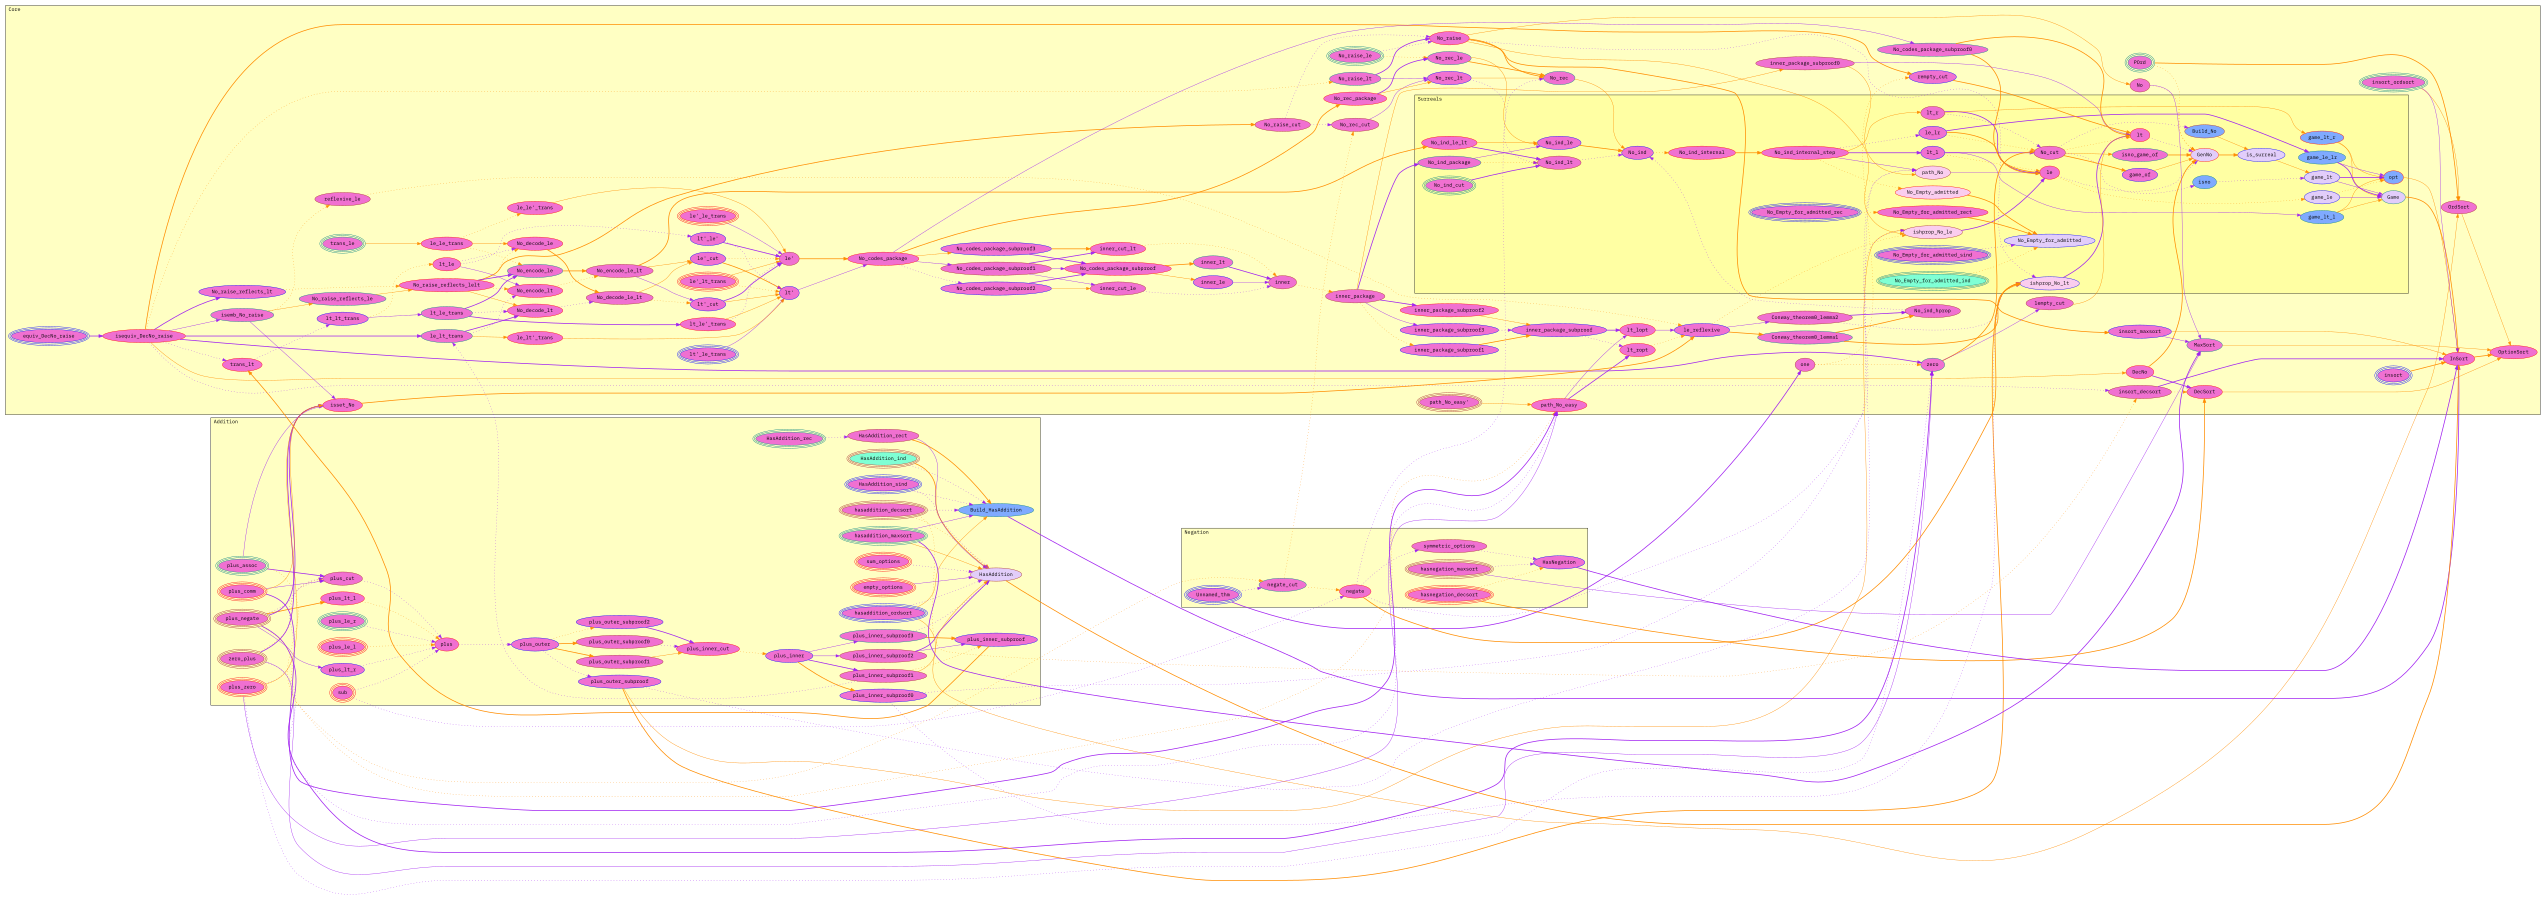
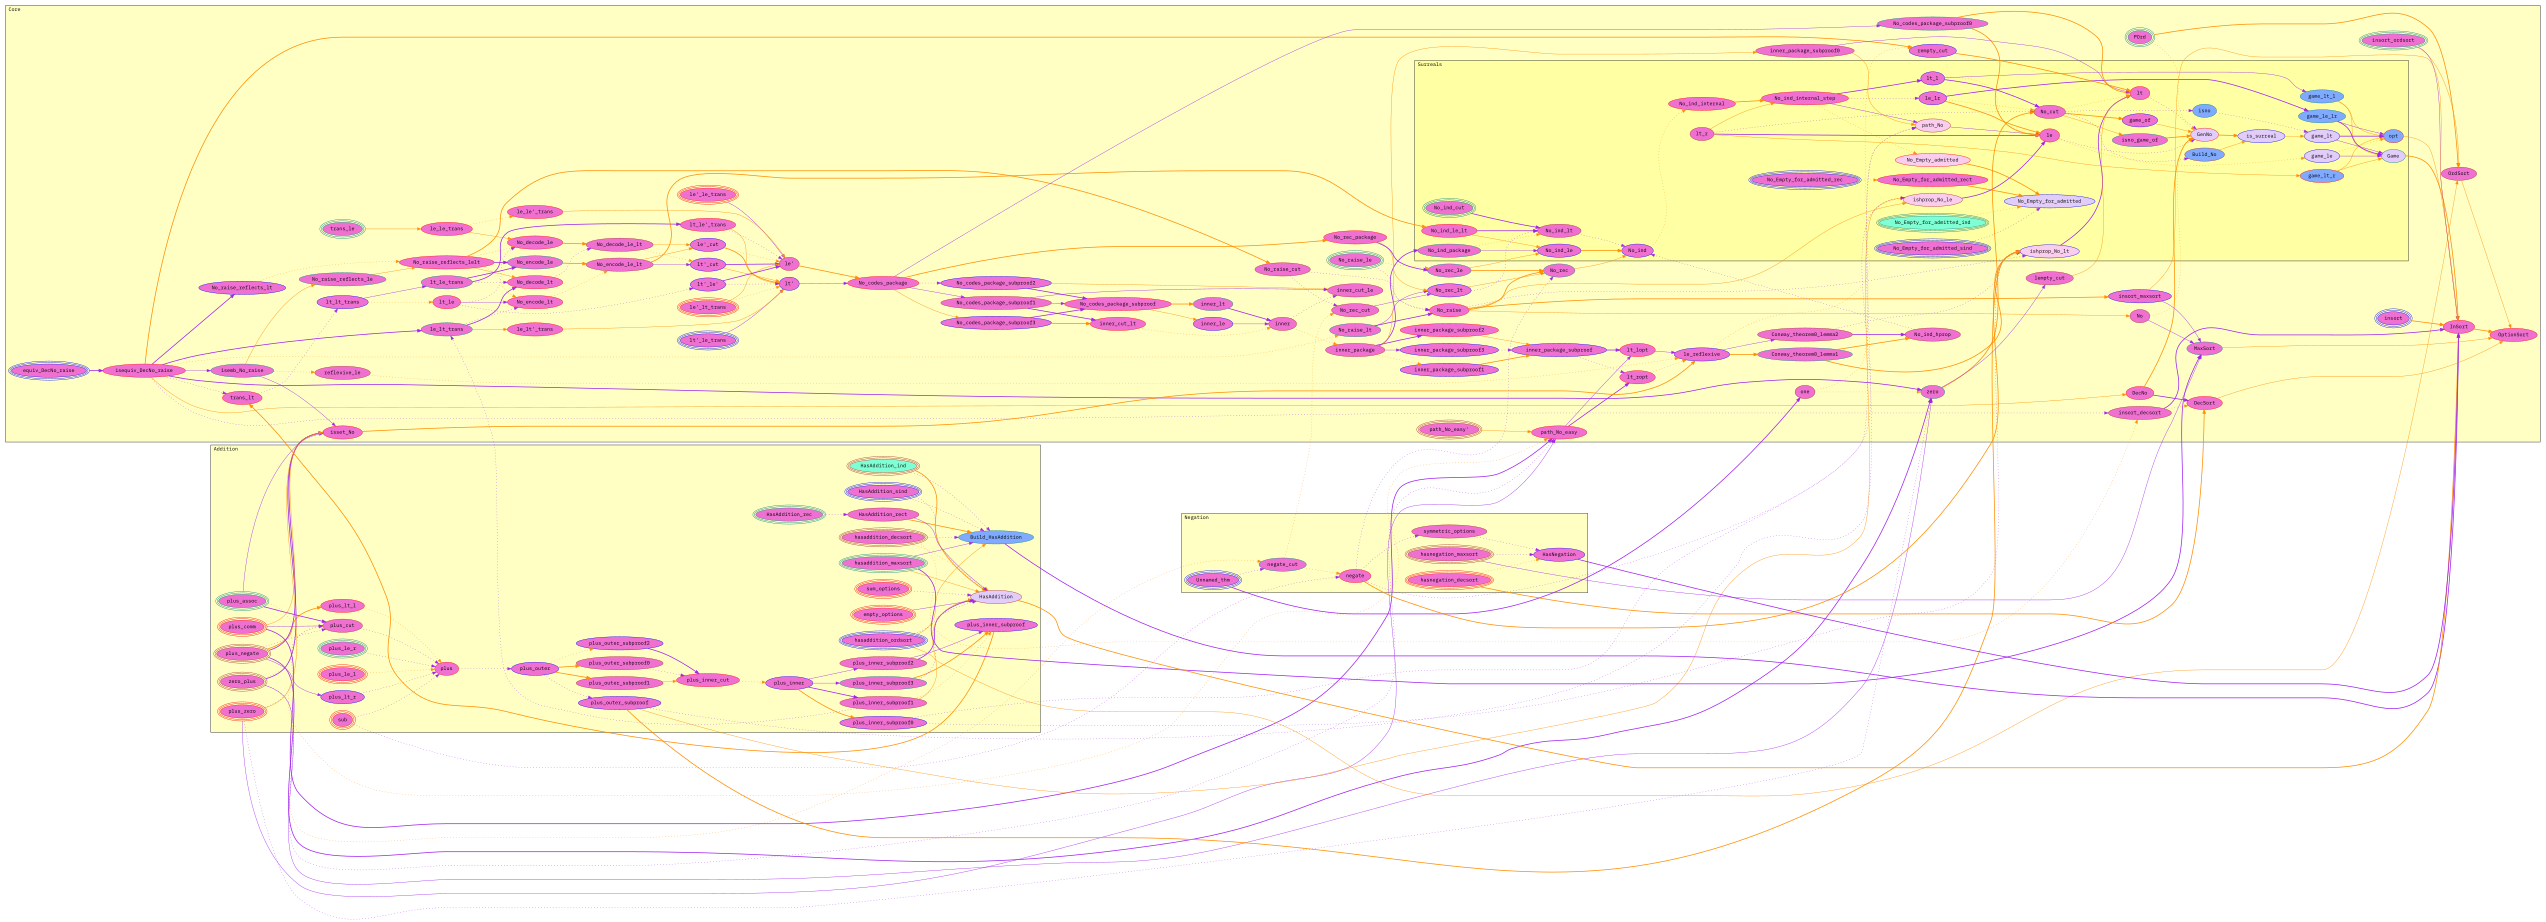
edge "No_ind_internal_step" -> "lt_r": reversed
edge "le_le_trans" -> "No_encode_le": removed
edge "inner_cut_le" -> "inner": reversed
